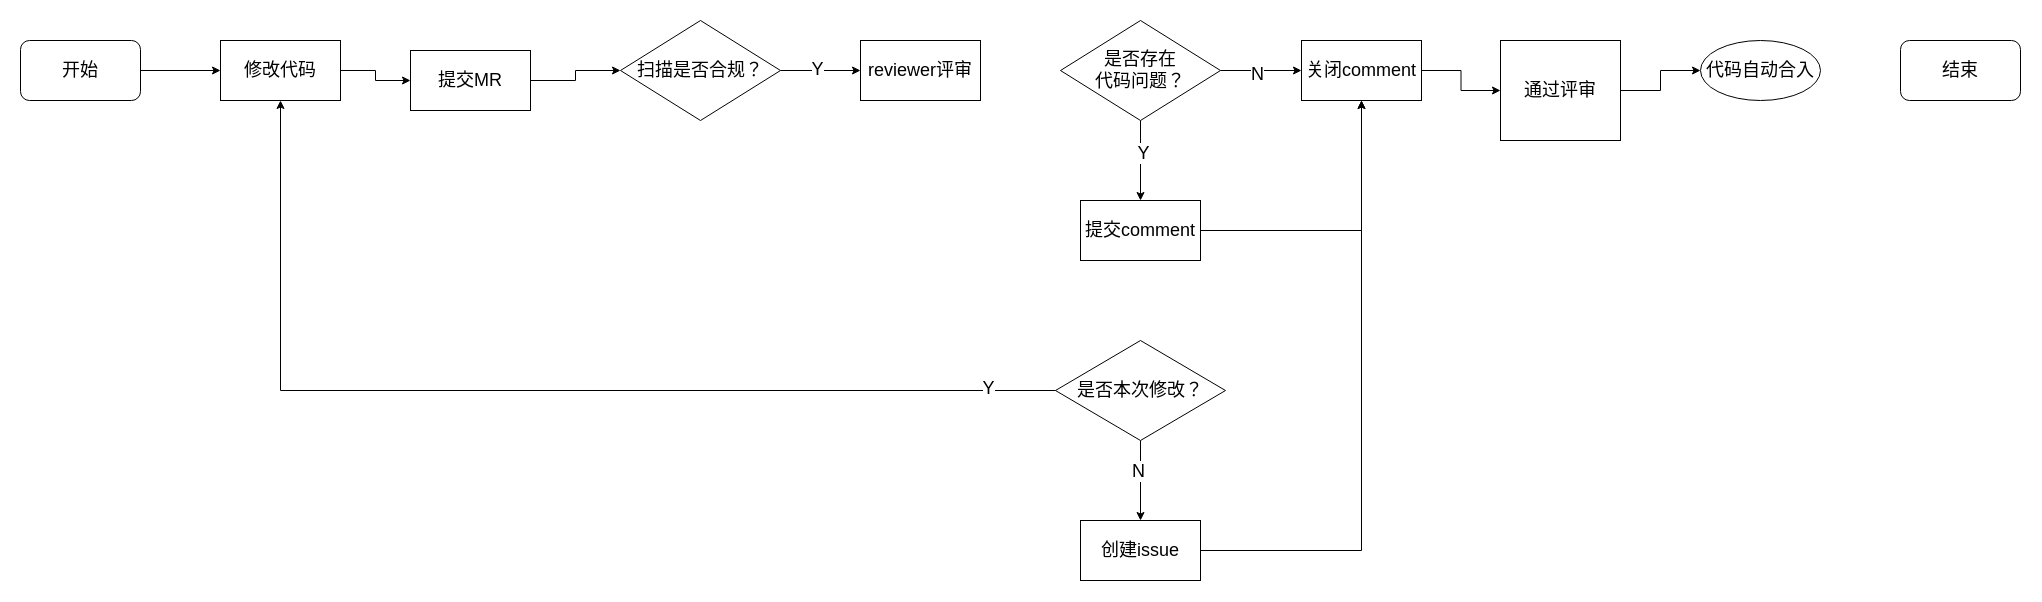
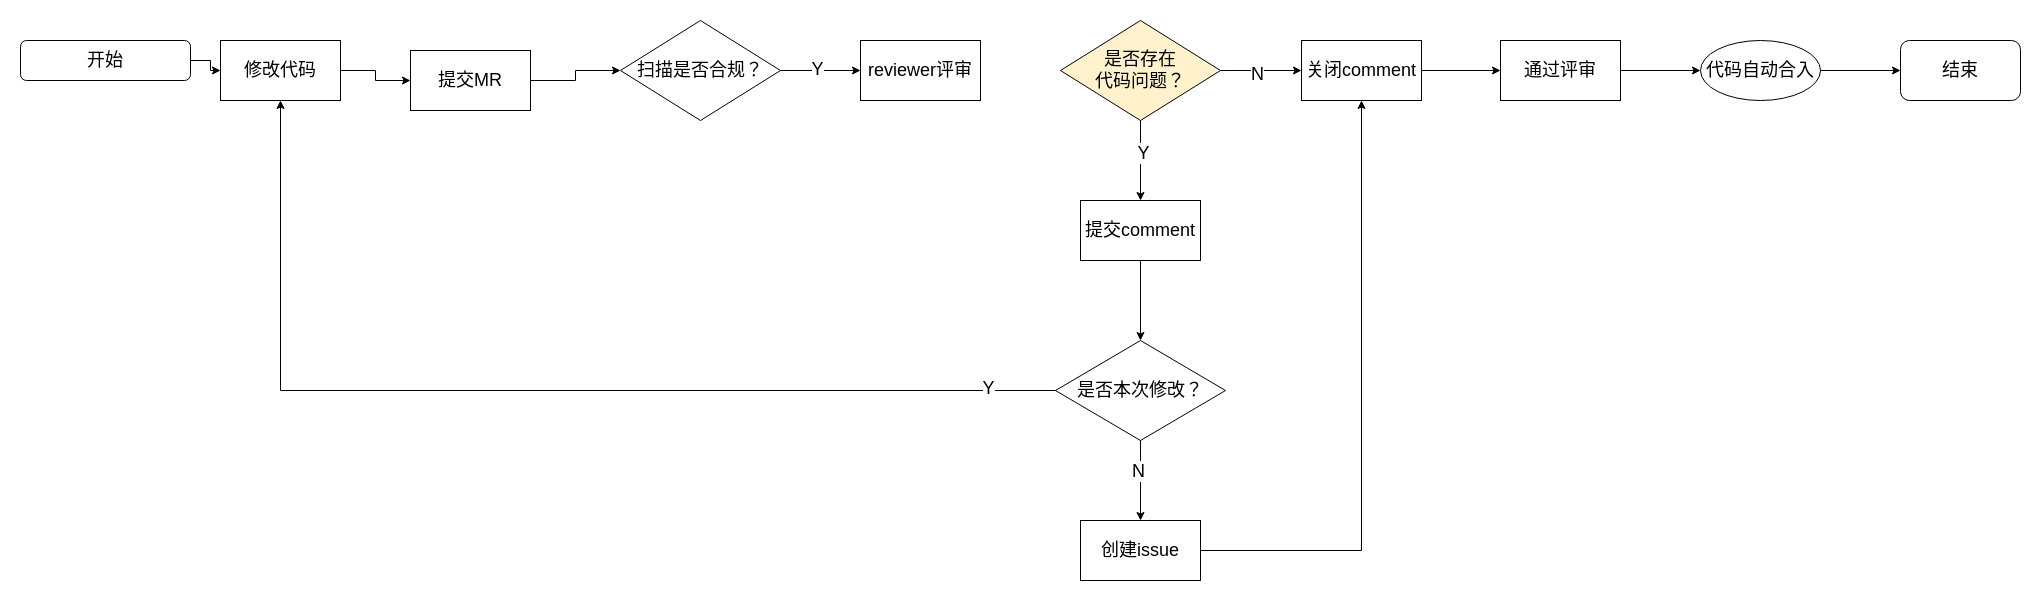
node "开始": size 120x60 -> 170x40
node "是否存在 代码问题？": fillcolor #ffffff -> #fff2cc
edge "代码自动合入" -> "结束": added
node "通过评审": size 120x100 -> 120x60
edge "提交comment" -> "关闭comment": now "提交comment" -> "是否本次修改？"
